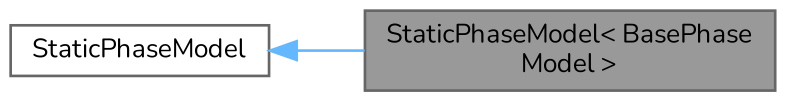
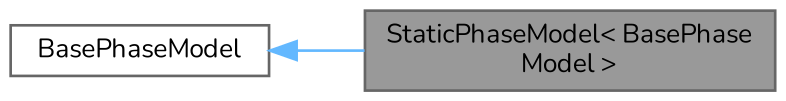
node "StaticPhaseModel": label "StaticPhaseModel" -> "BasePhaseModel"
